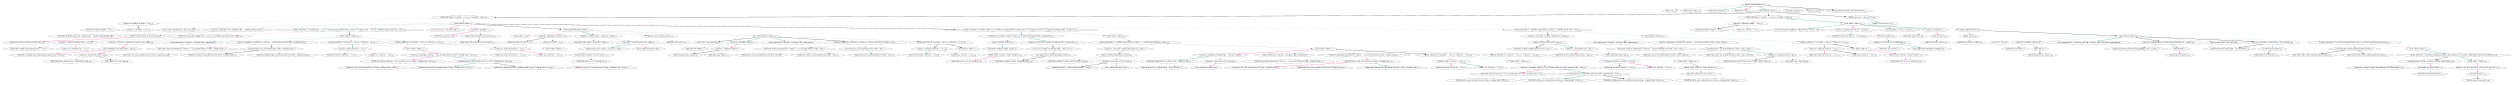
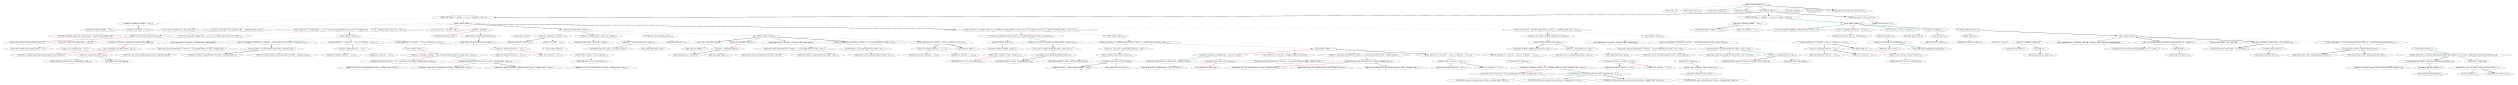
edge "(getValue,getValue())" -> "(IDENTIFIER,entry,getValue())": now "(RETURN,return entry.getValue();,return entry.getValue();)" -> "(IDENTIFIER,entry,getValue())"
